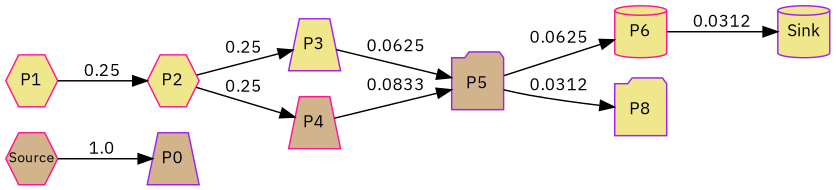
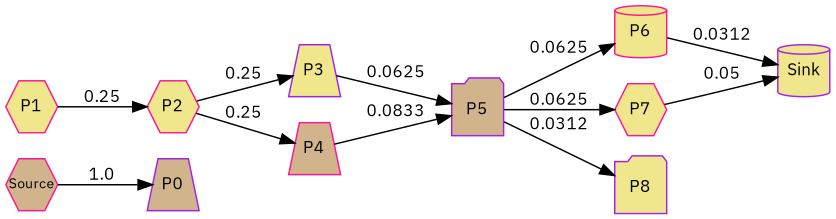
node "P7": added
